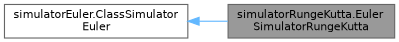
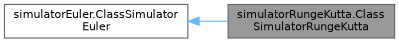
node "simulatorRungeKutta.Euler SimulatorRungeKutta": label "simulatorRungeKutta.Euler SimulatorRungeKutta" -> "simulatorRungeKutta.Class SimulatorRungeKutta"
